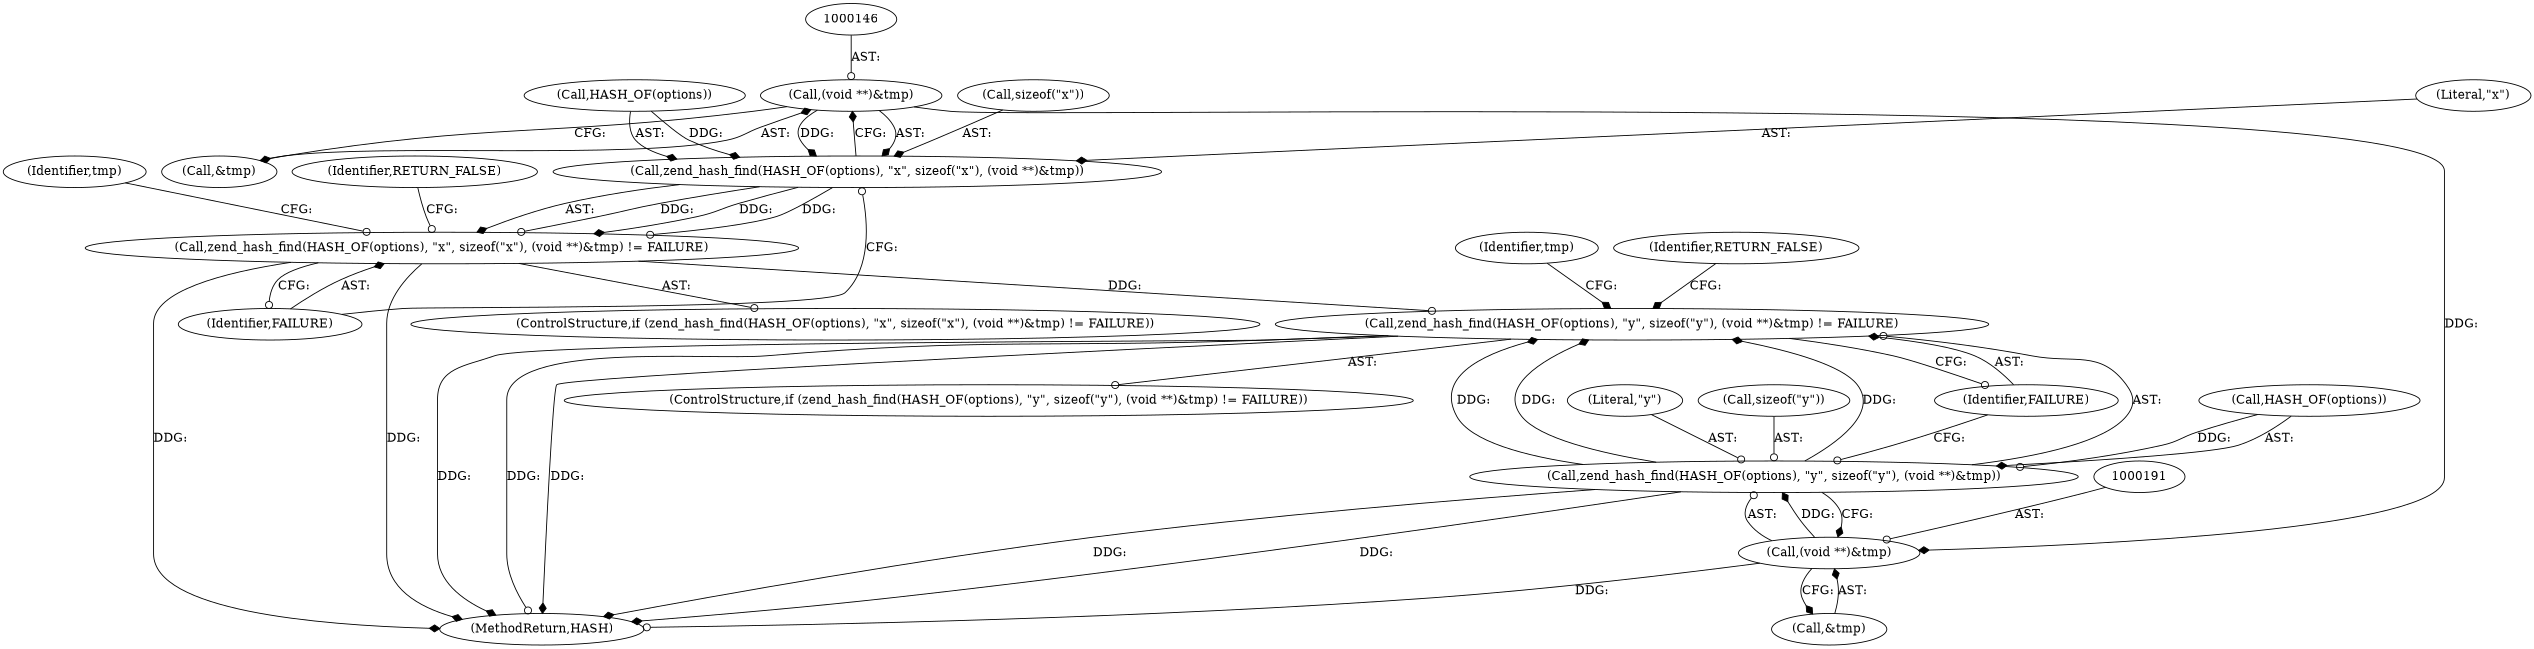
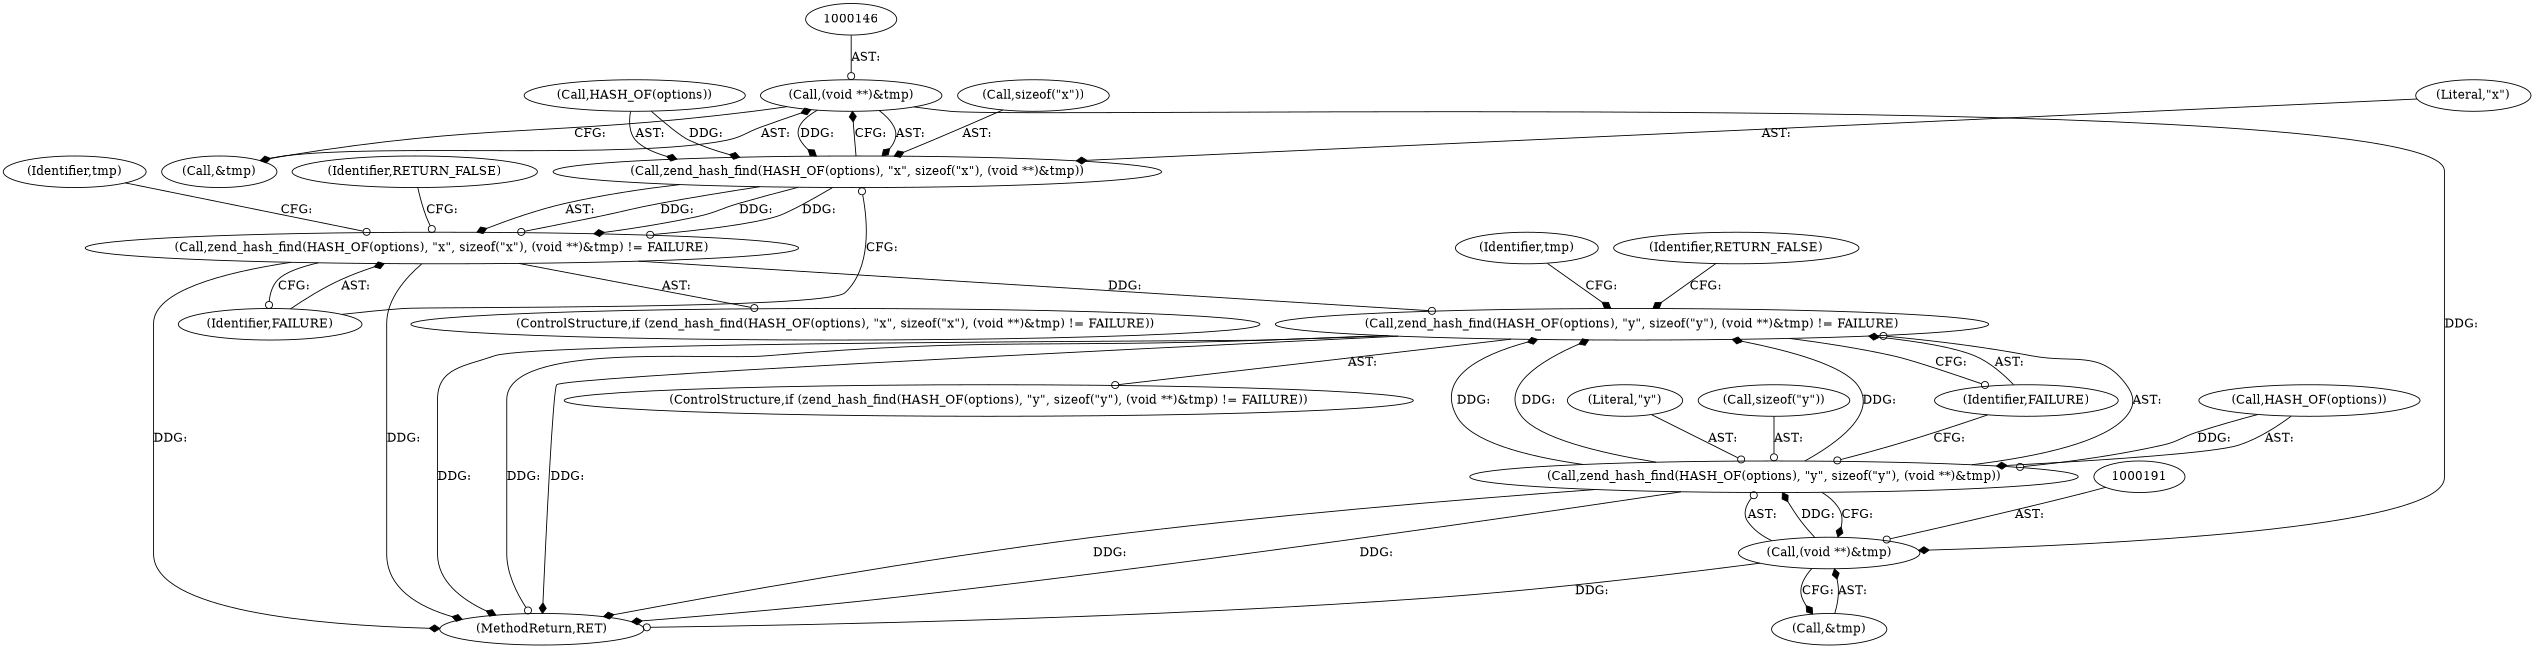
node "(MethodReturn,HASH)": label "(MethodReturn,HASH)" -> "(MethodReturn,RET)"
